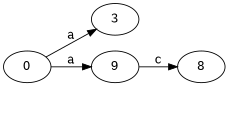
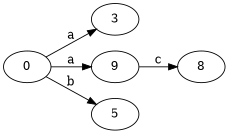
node "5": added
